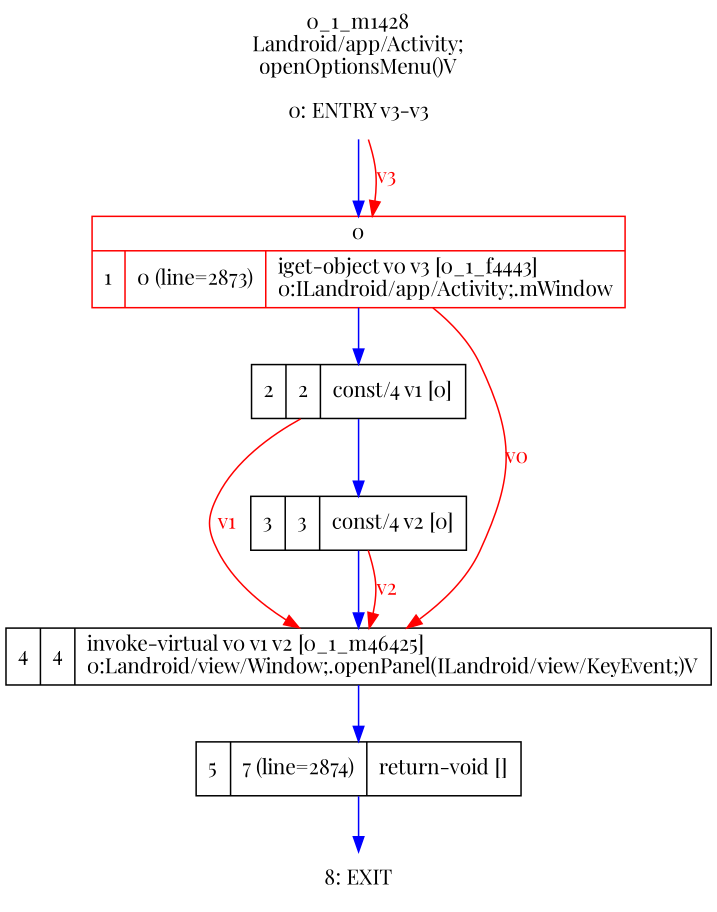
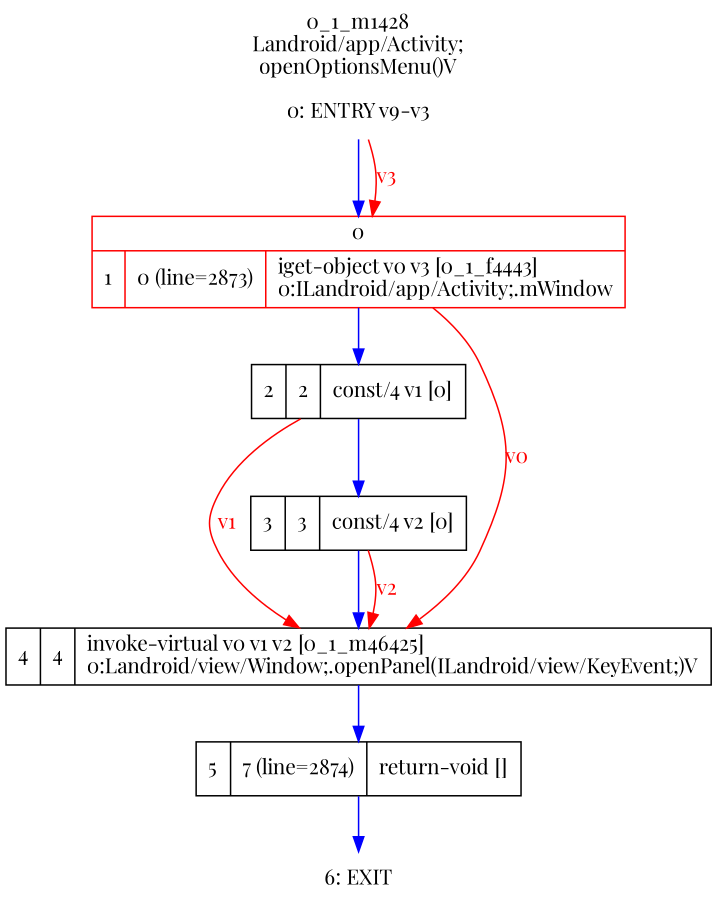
node "0: ENTRY v3-v3": label "0: ENTRY v3-v3" -> "0: ENTRY v9-v3"
node "8: EXIT": label "8: EXIT" -> "6: EXIT"
